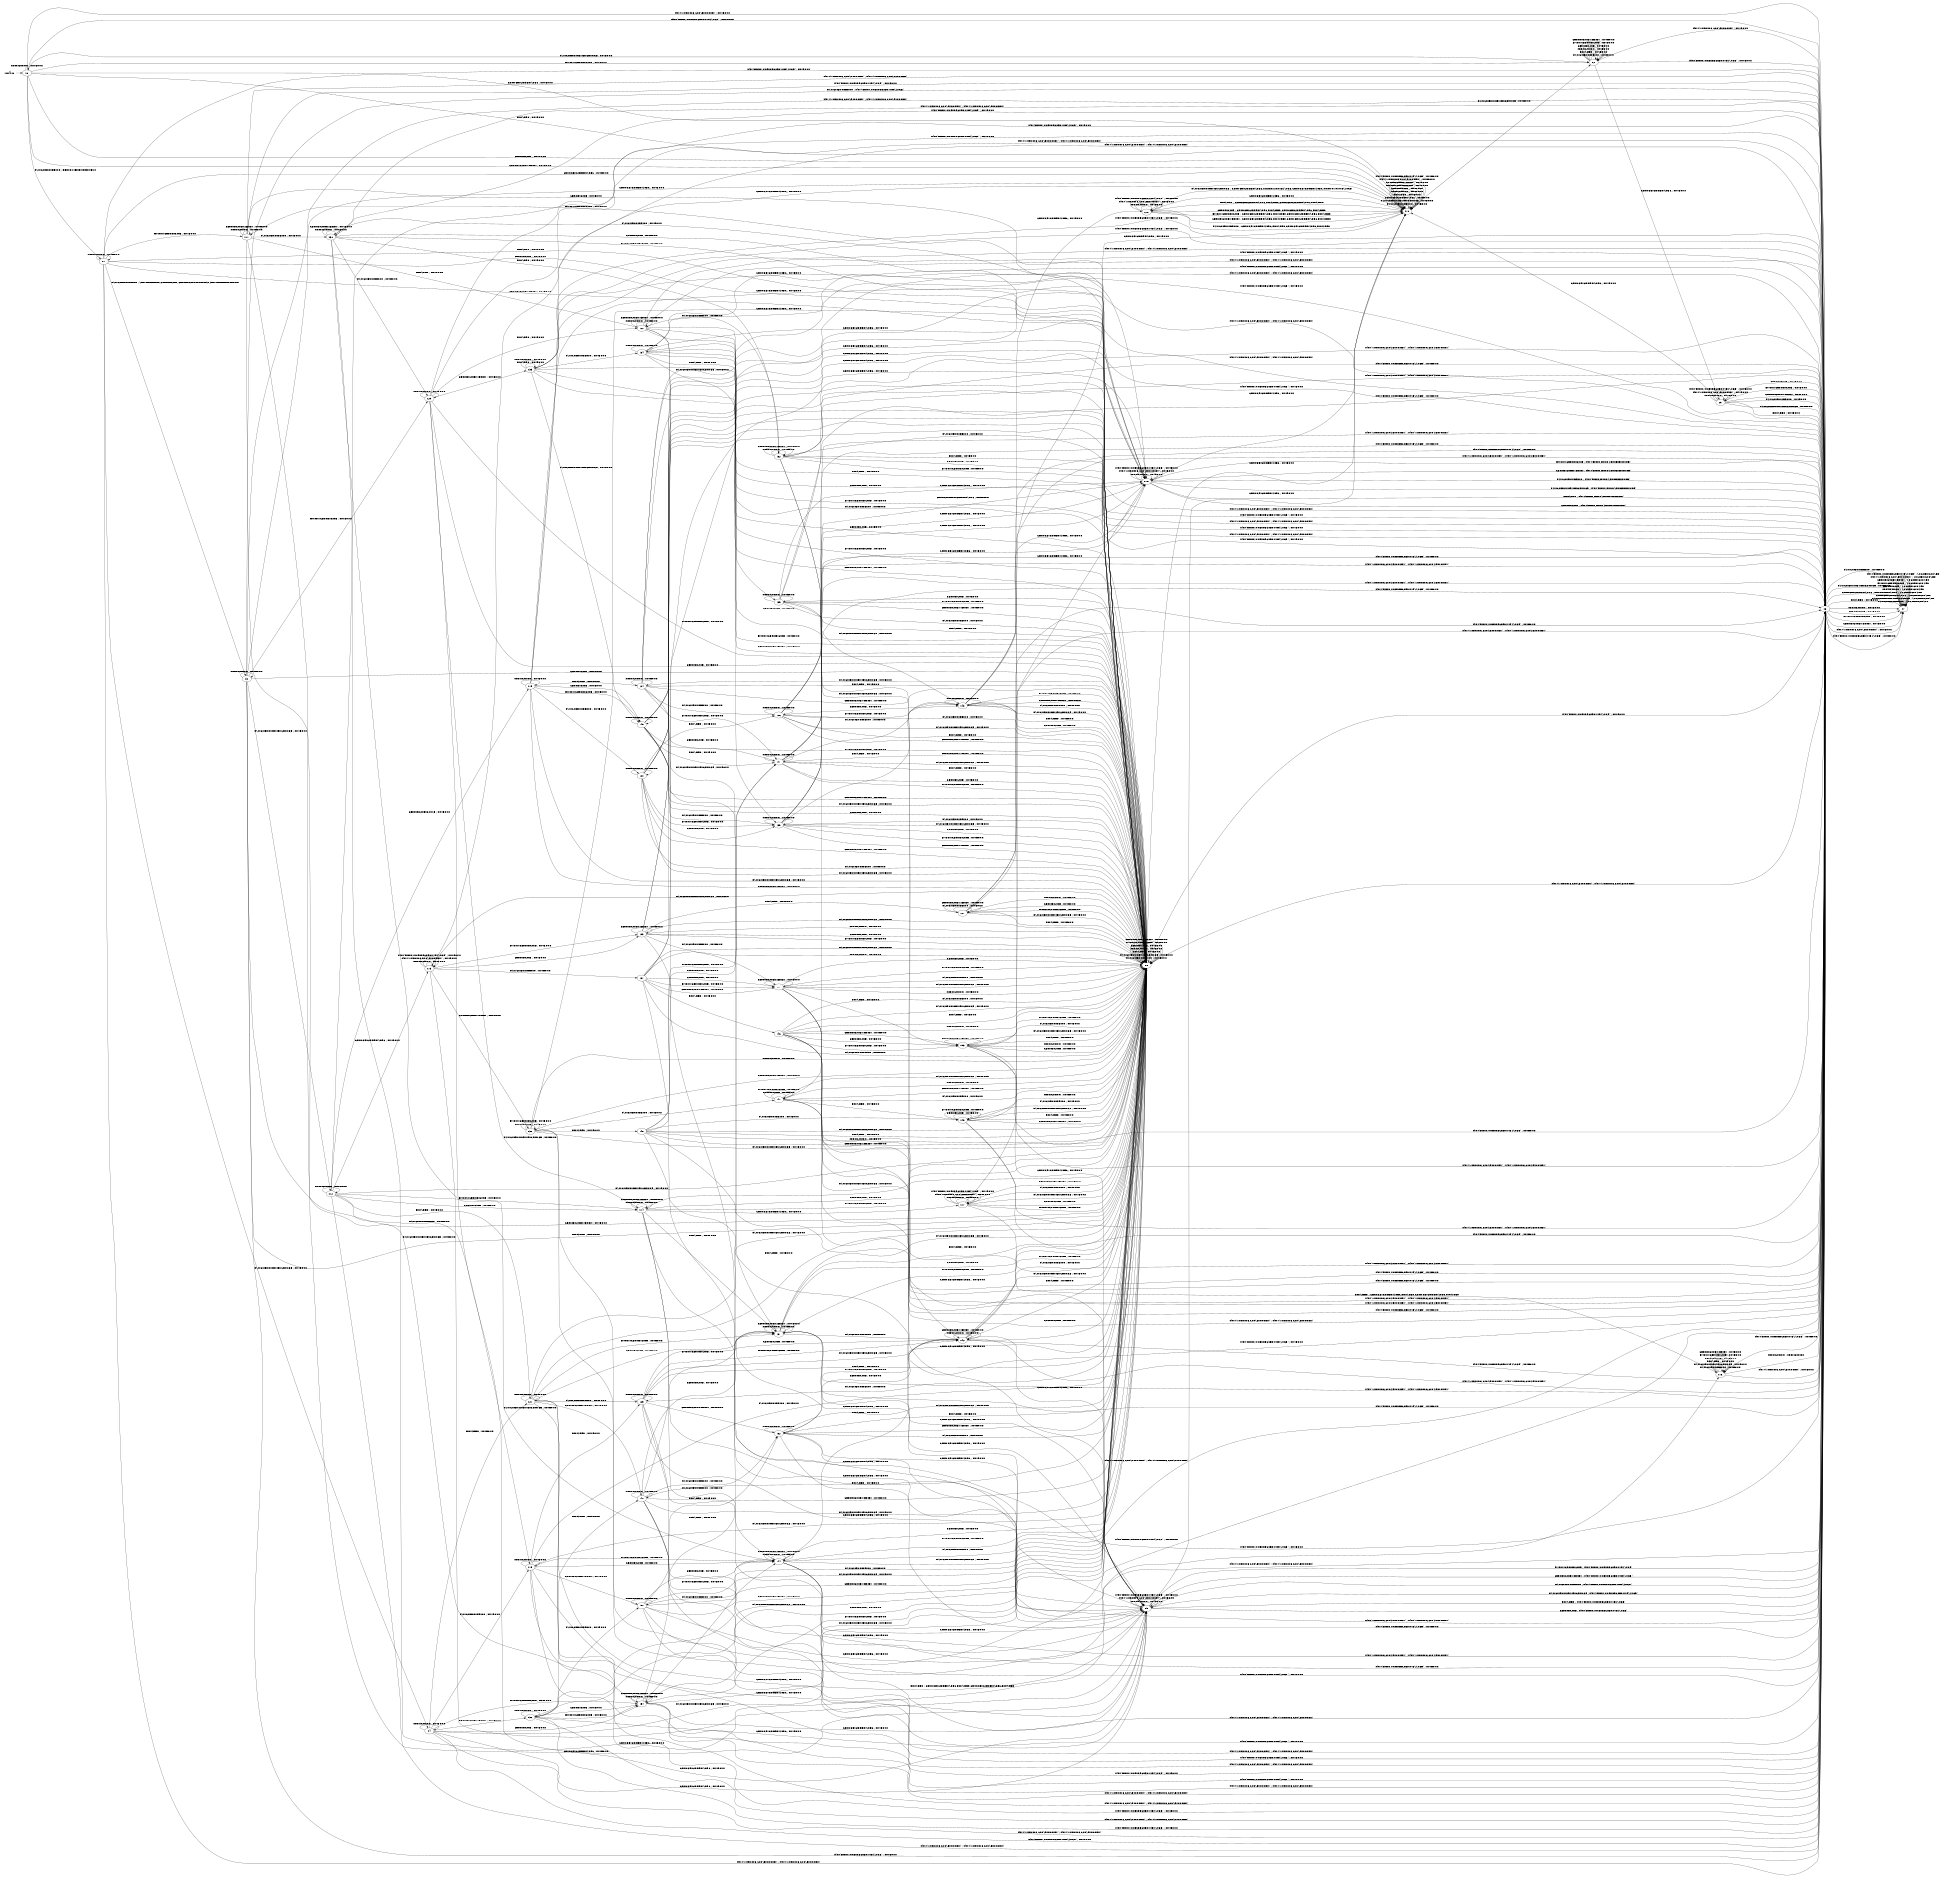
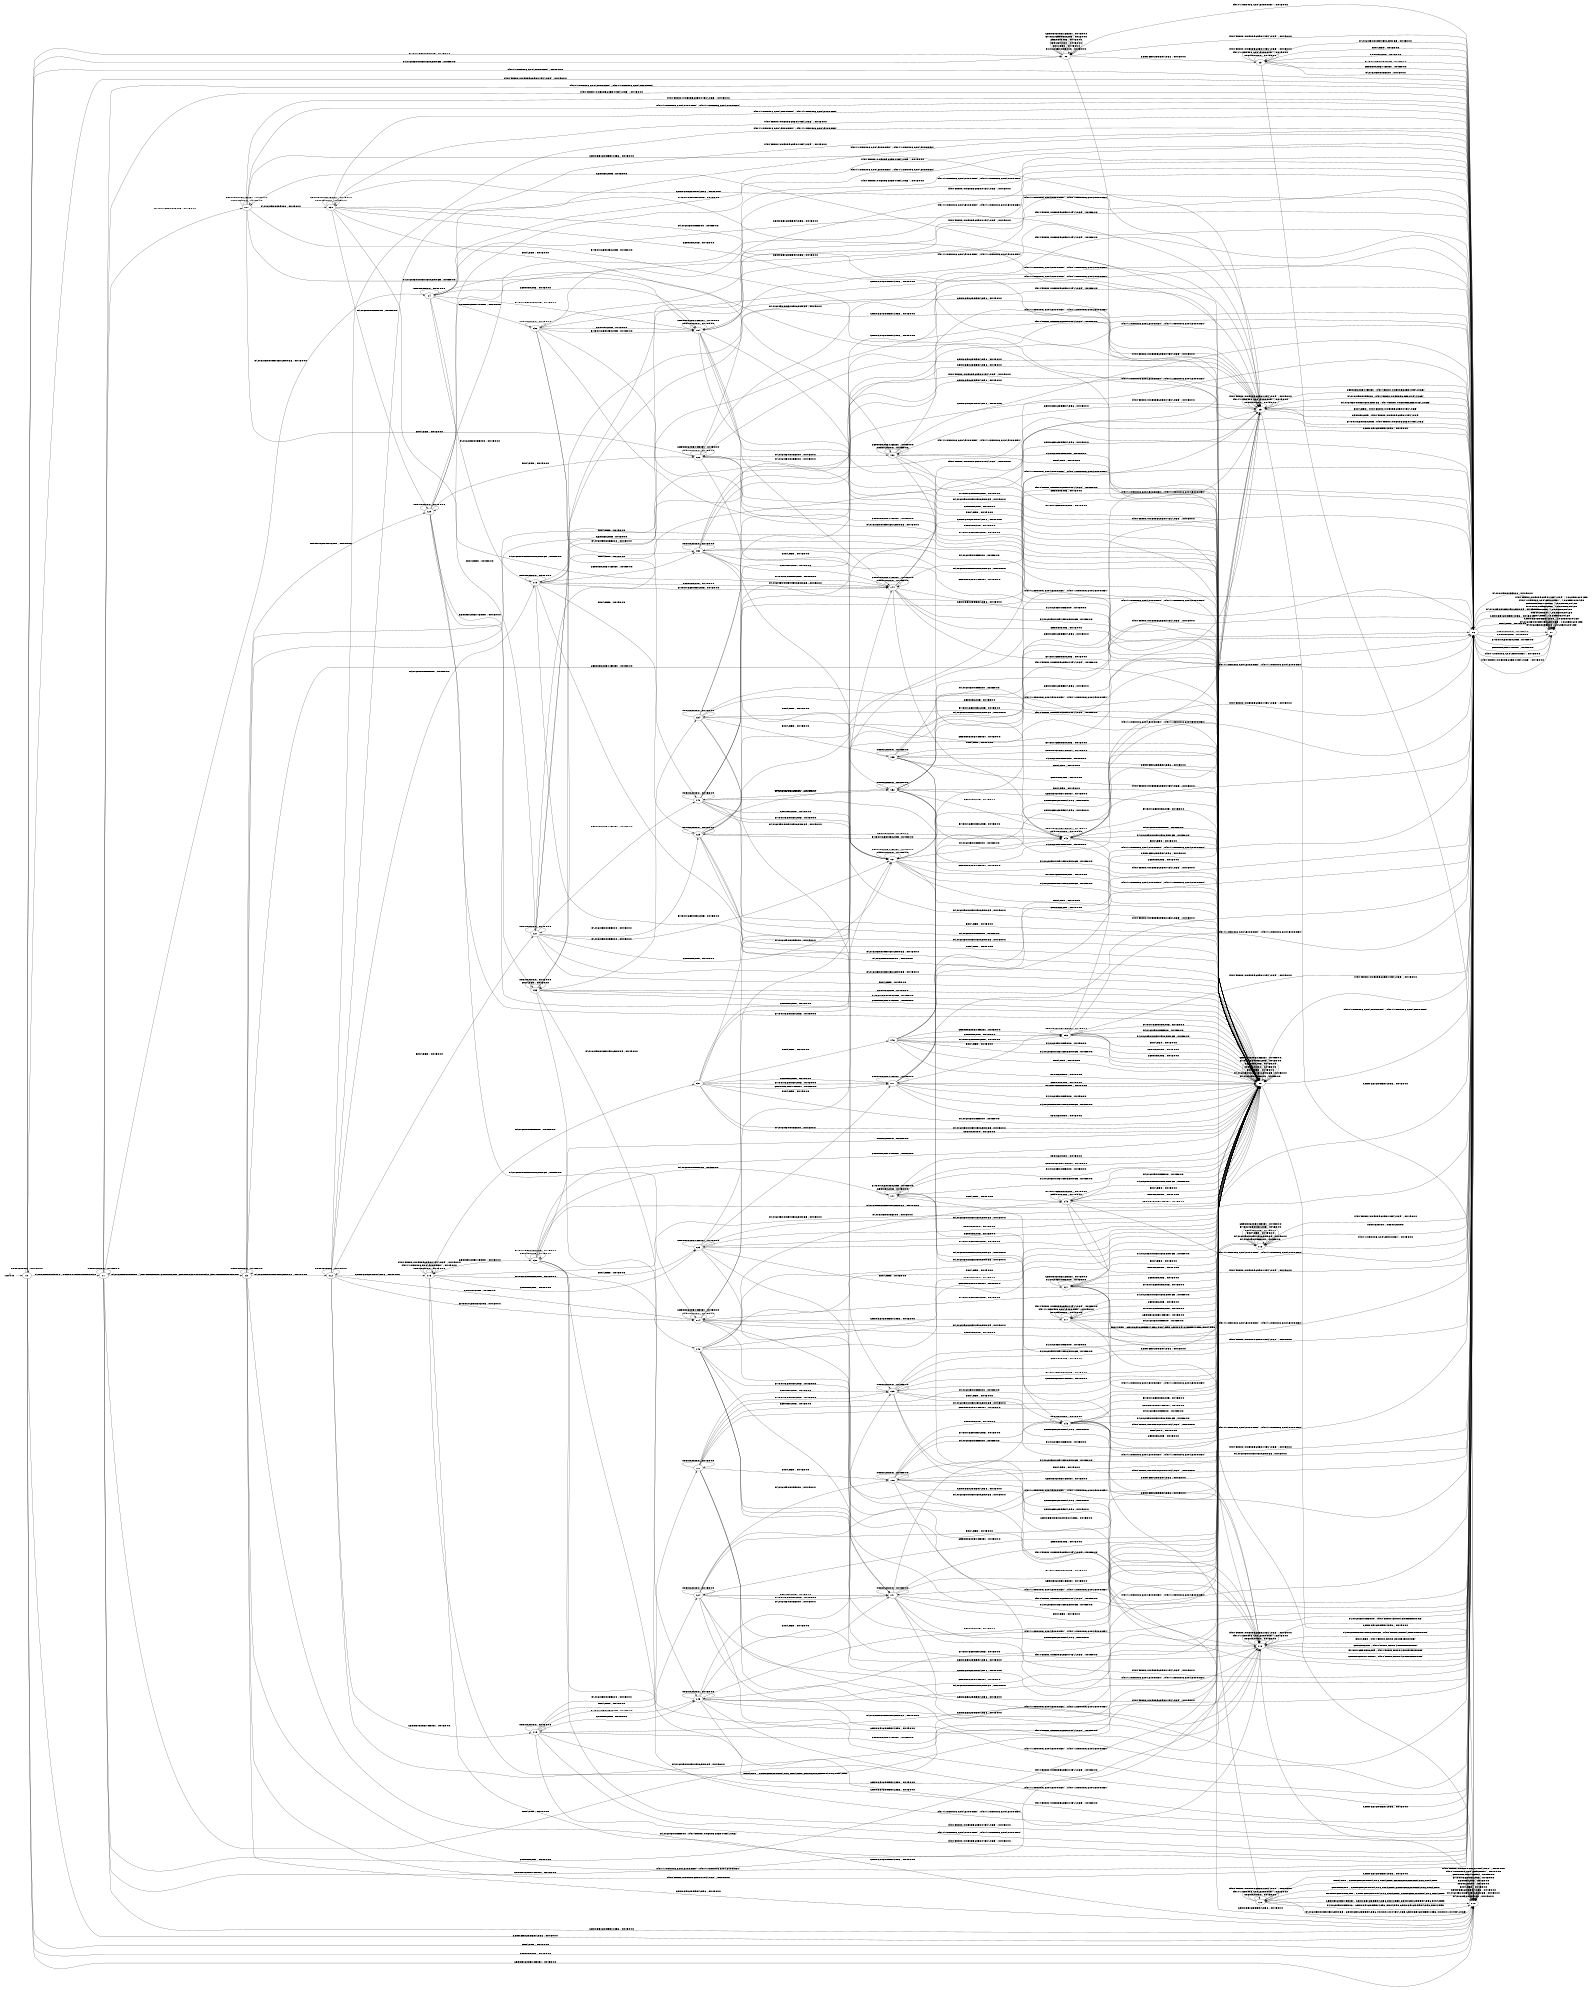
edge "s10" -> "s2": reversed
edge "s12" -> "s15": label "CERTIFICATE_CLOSE / TIMEOUT" -> "CERTIFICATE_VERIFY / TIMEOUT"
